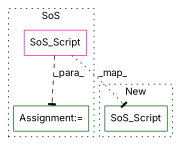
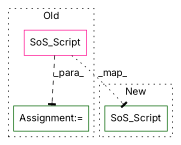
cluster "SoS": label "SoS" -> "Old"
